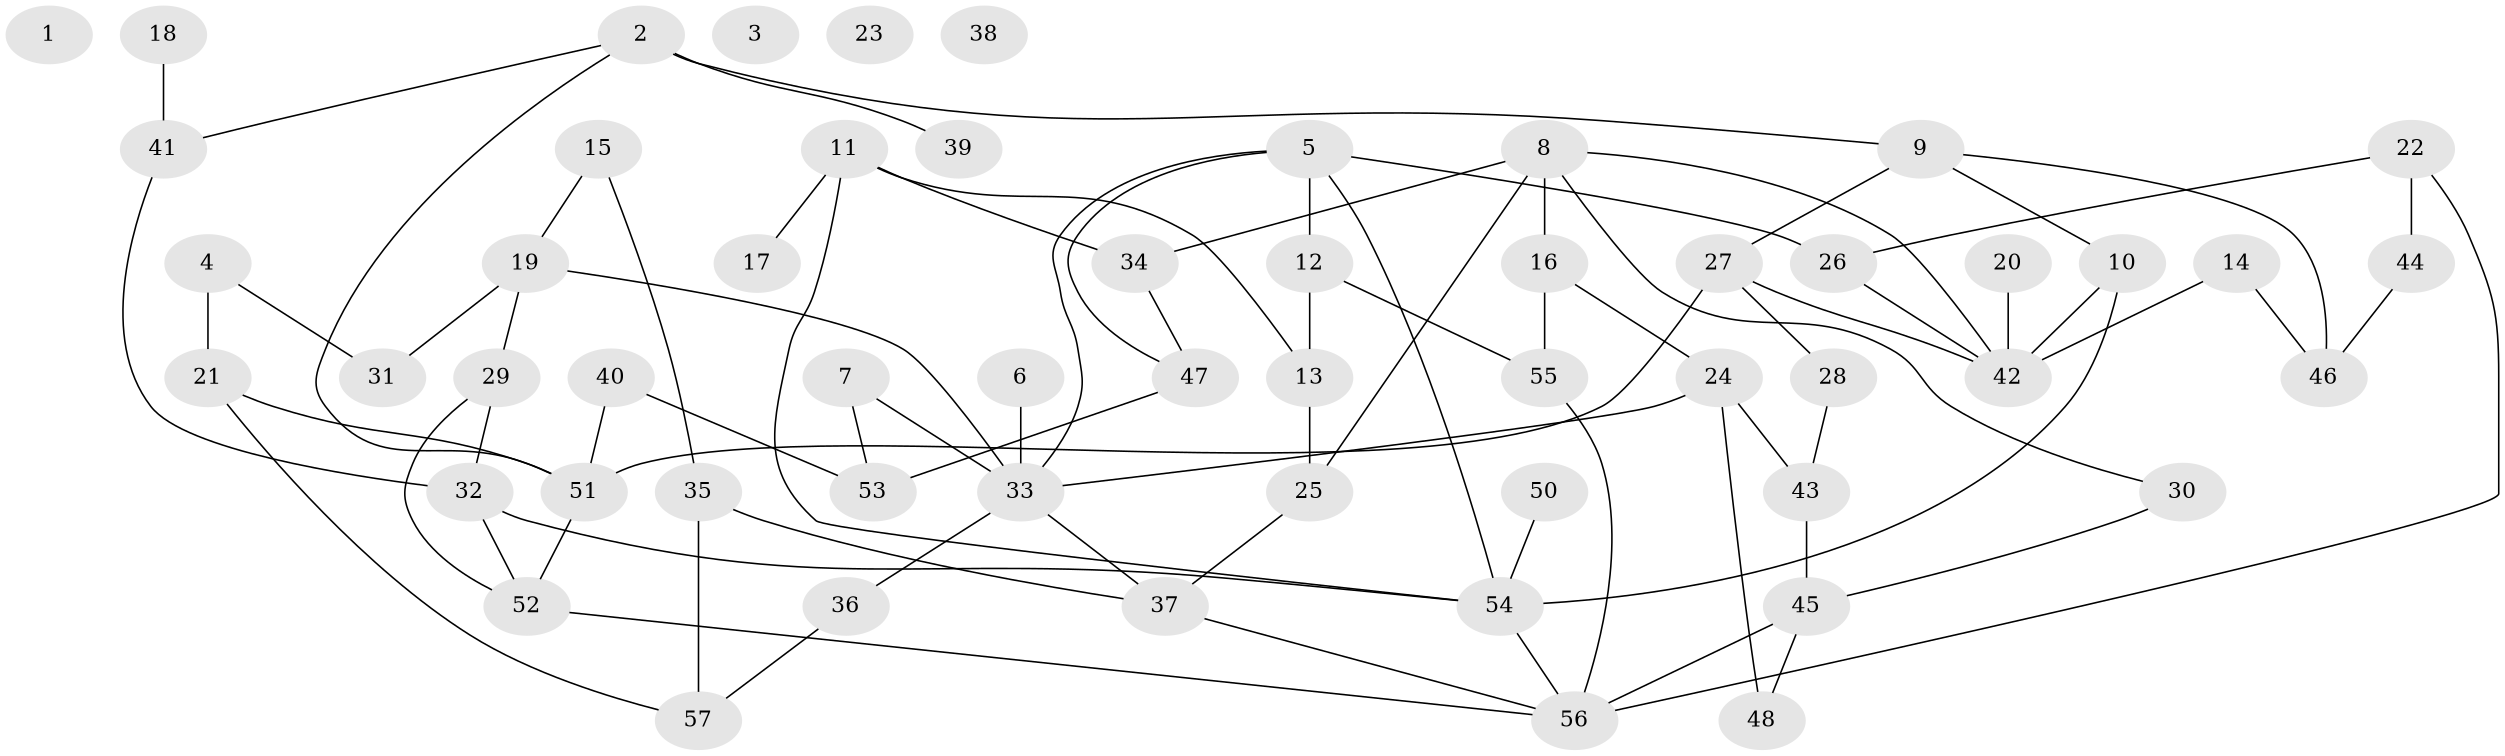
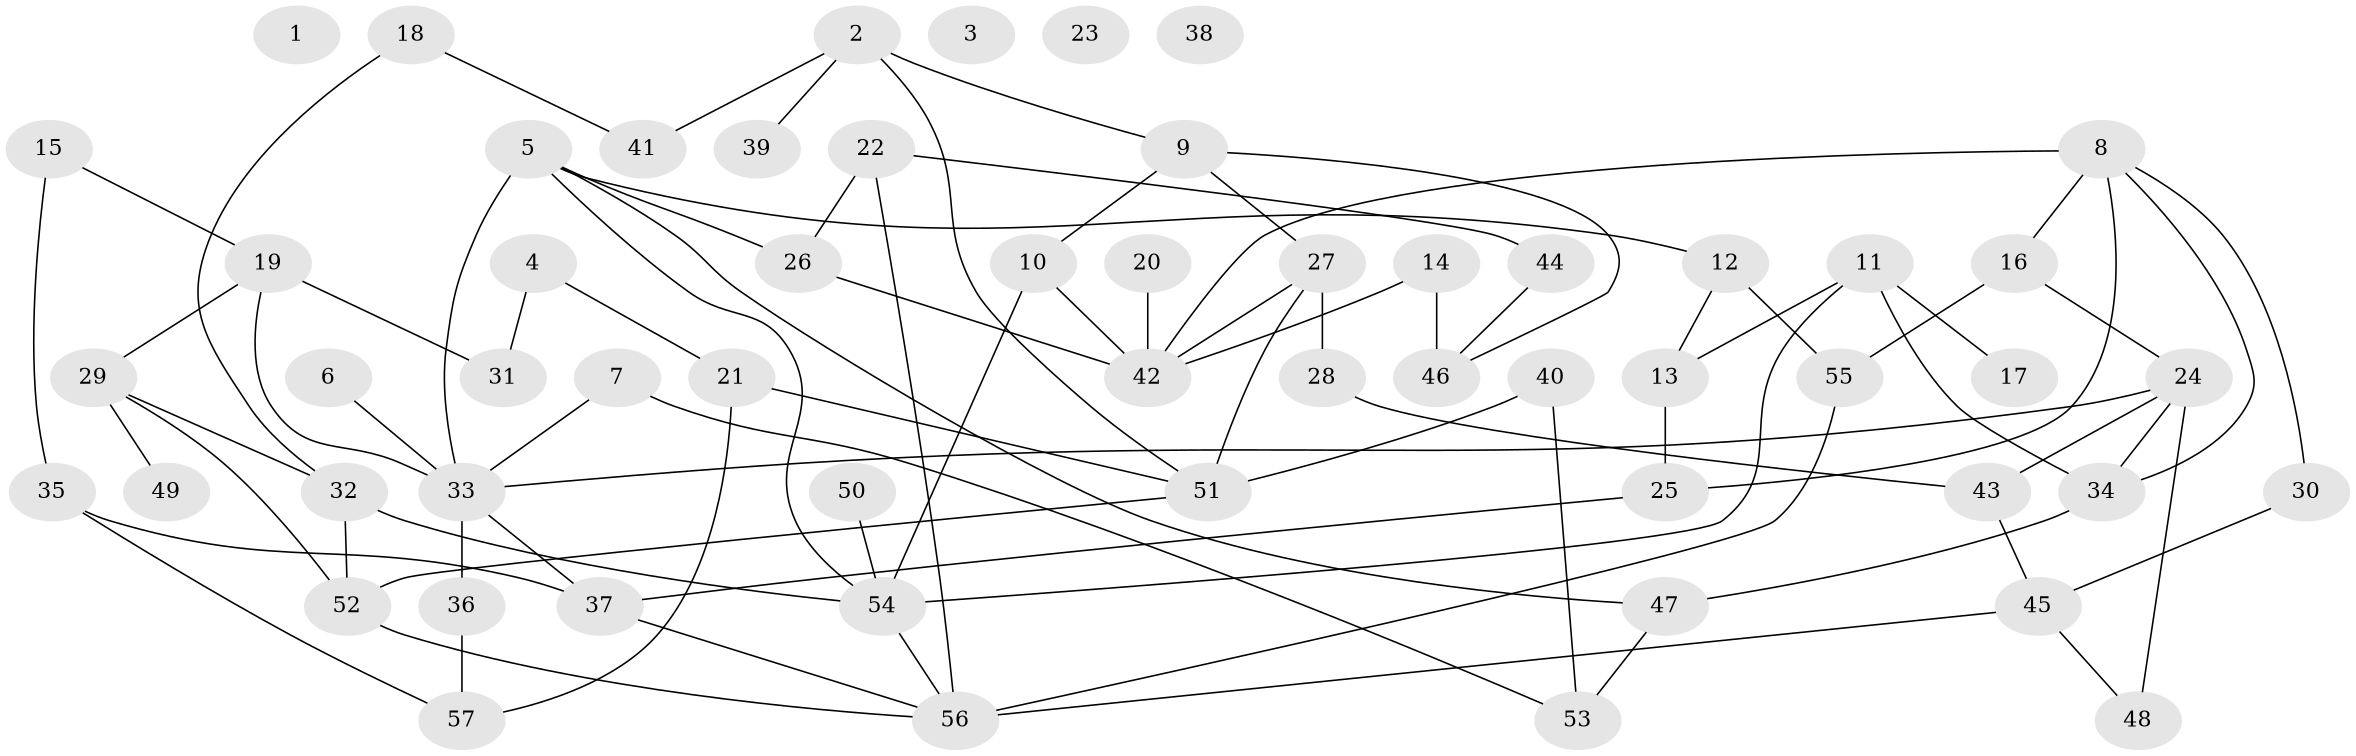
edge "41" -- "32": now "18" -- "32"
edge "24" -- "34": added
node "49": added
